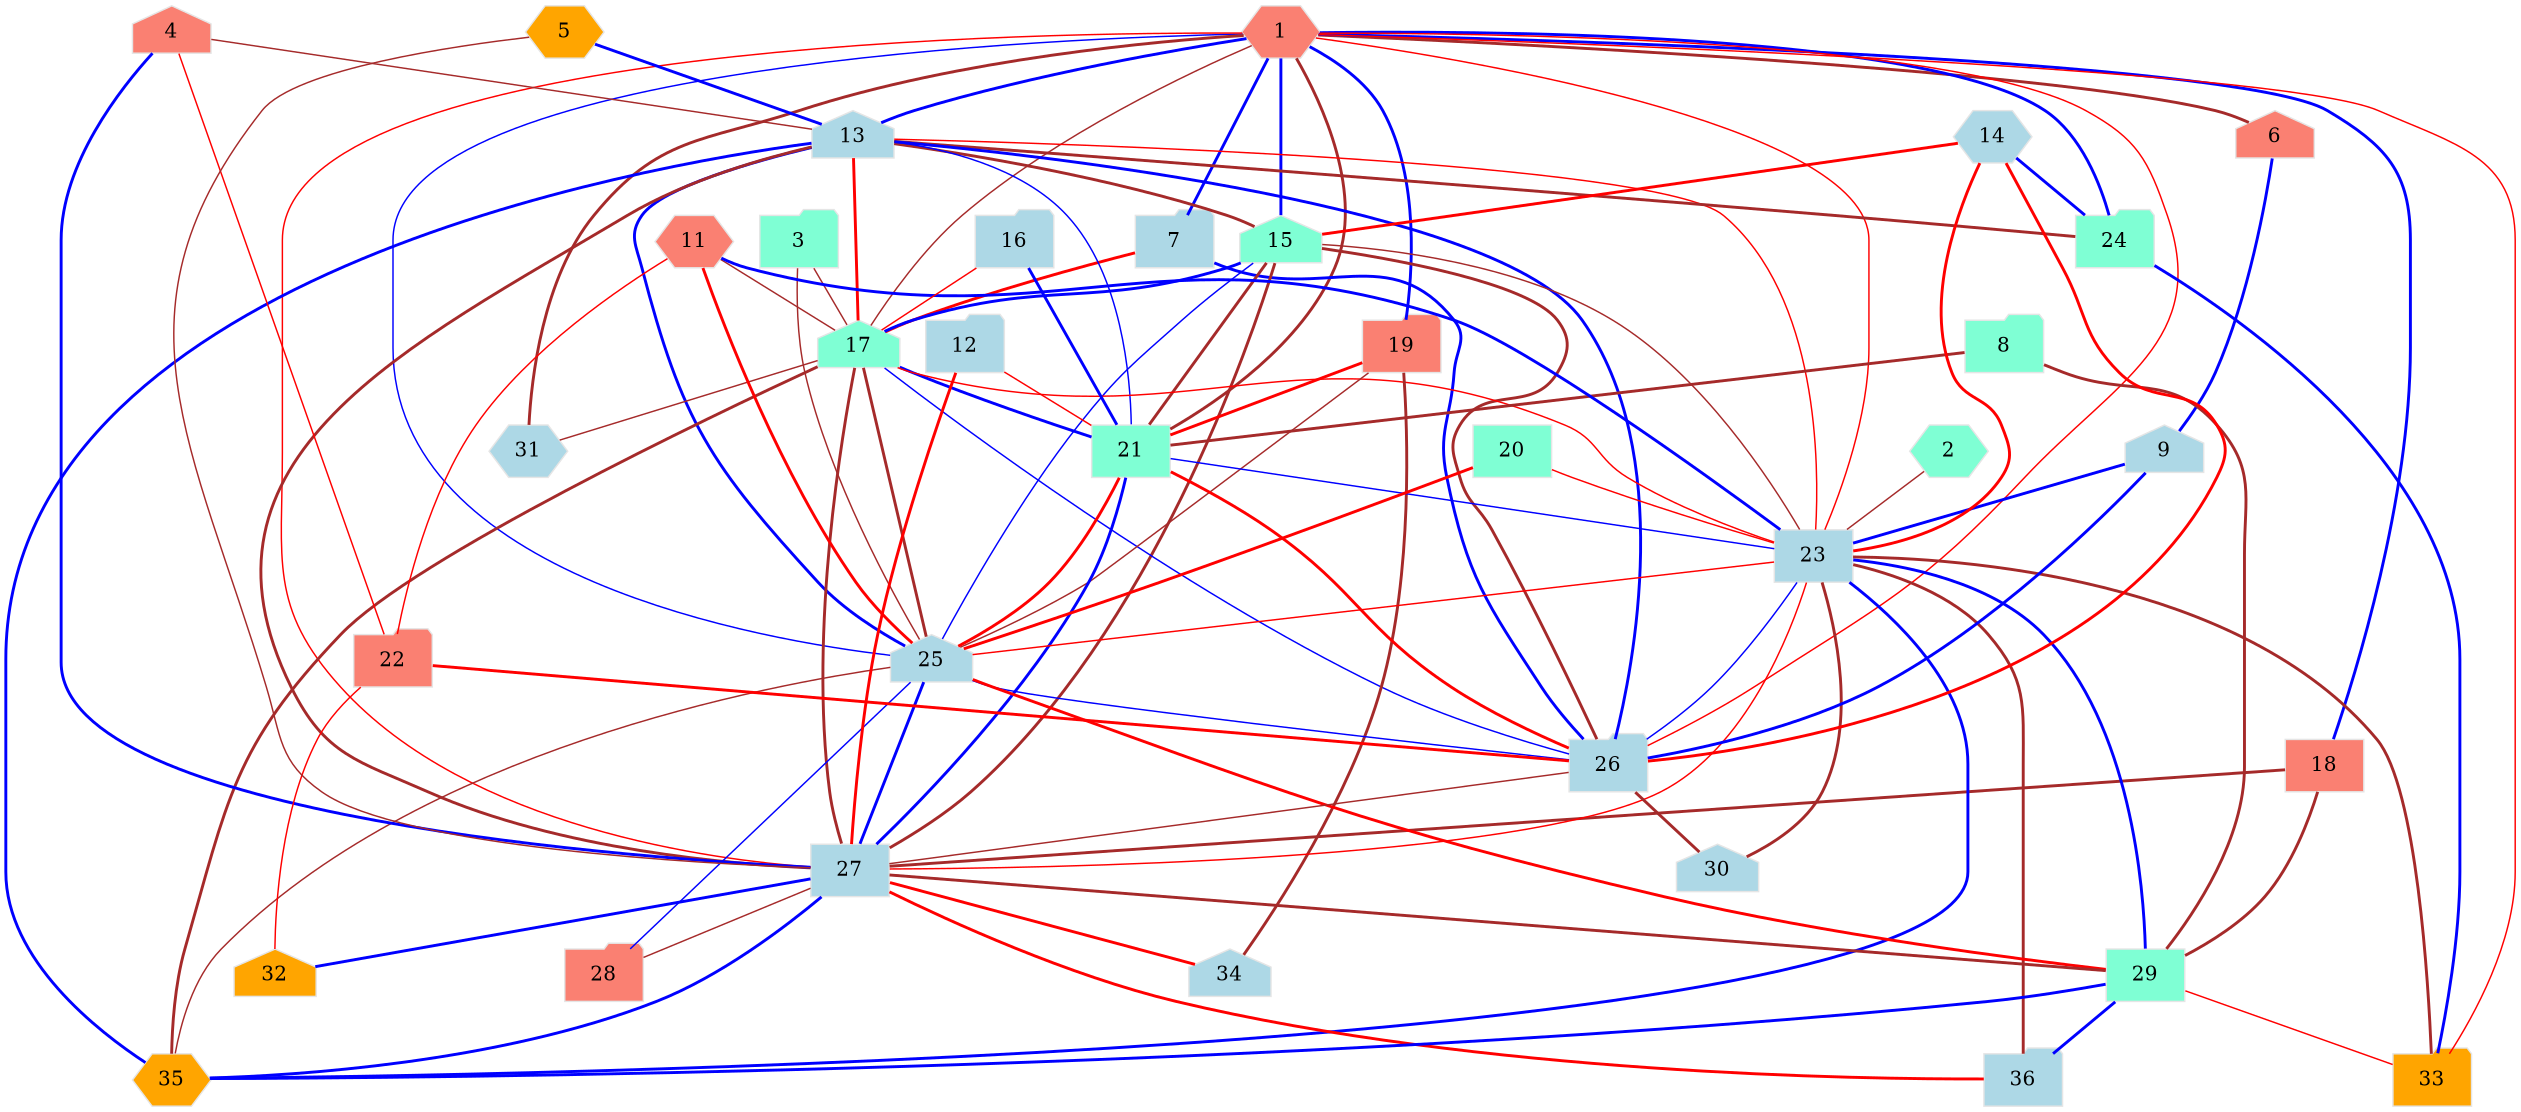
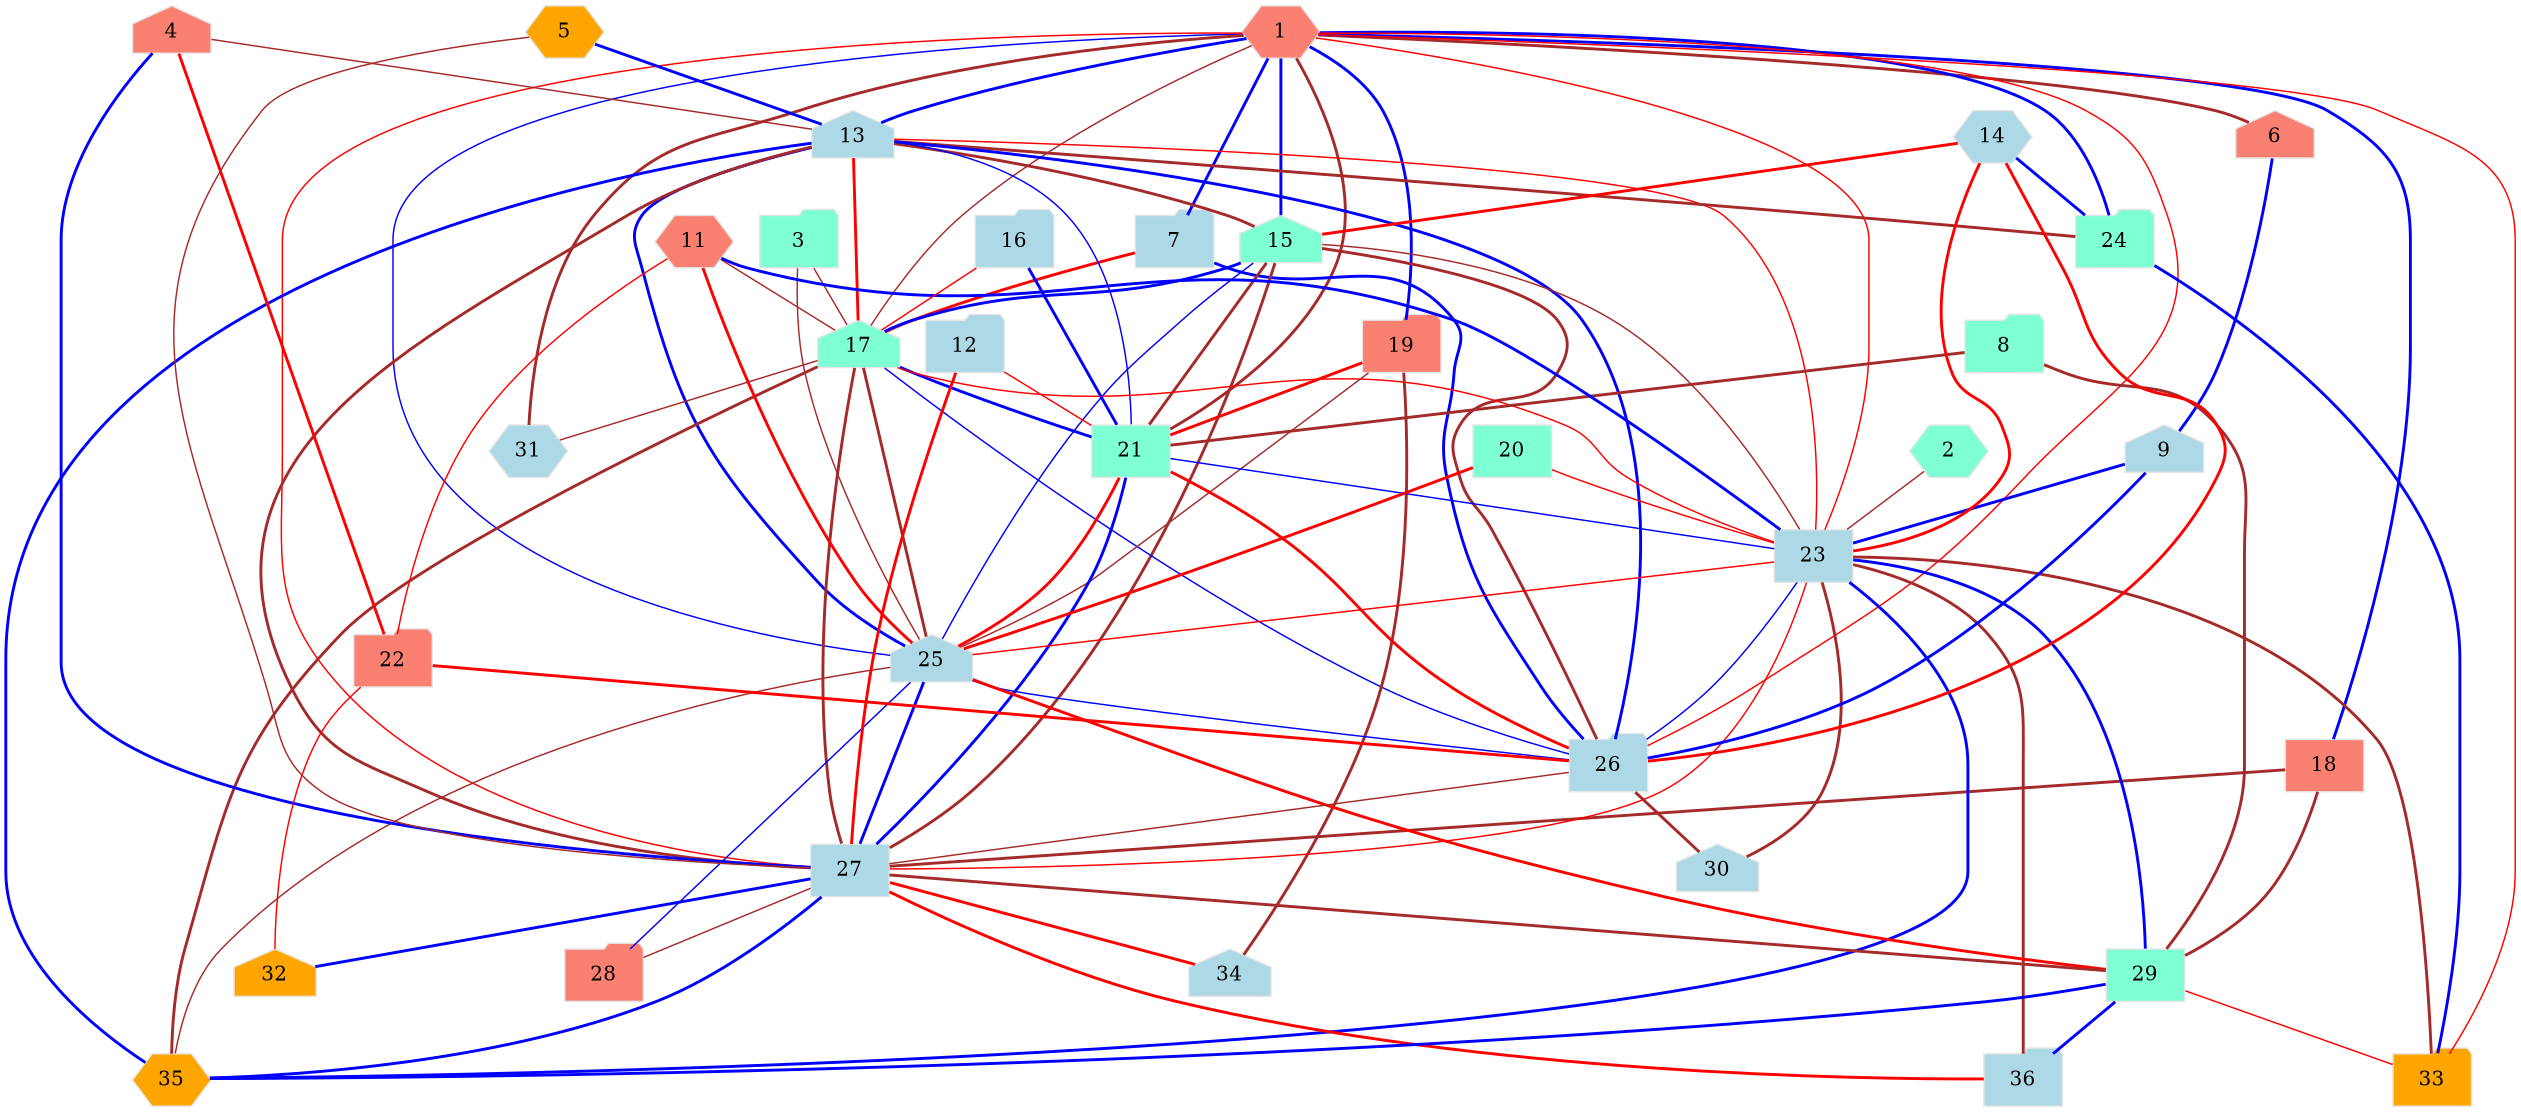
edge "4" -- "22": style solid -> bold
